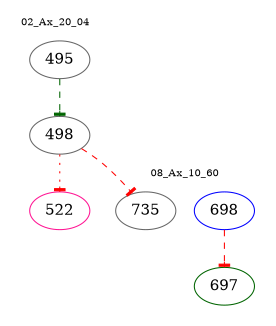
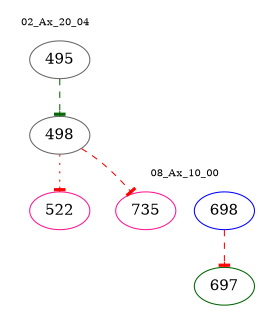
cluster "08_Ax_10_60": label "08_Ax_10_60" -> "08_Ax_10_00"
node "735": color gray40 -> deeppink
